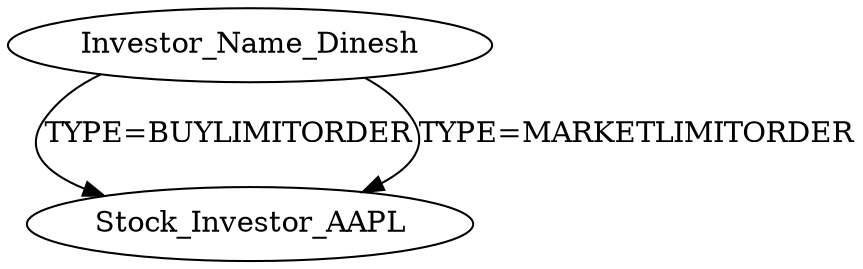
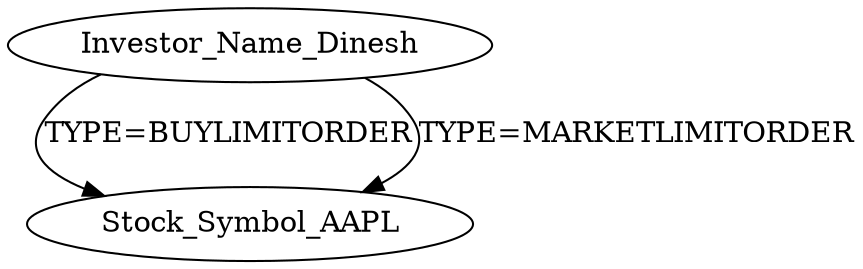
node "Stock_Investor_AAPL": label "Stock_Investor_AAPL" -> "Stock_Symbol_AAPL"
